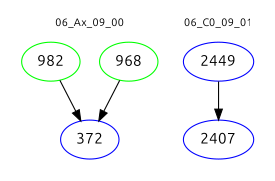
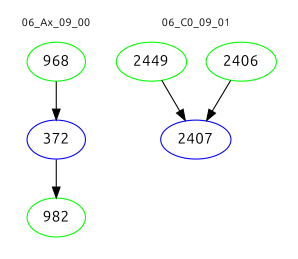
node "2449": color blue -> green
node "2406": added
edge "982" -> "372": reversed
